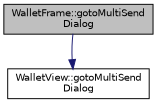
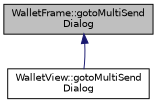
edge "WalletFrame::gotoMultiSend Dialog" -> "WalletView::gotoMultiSend Dialog": reversed
